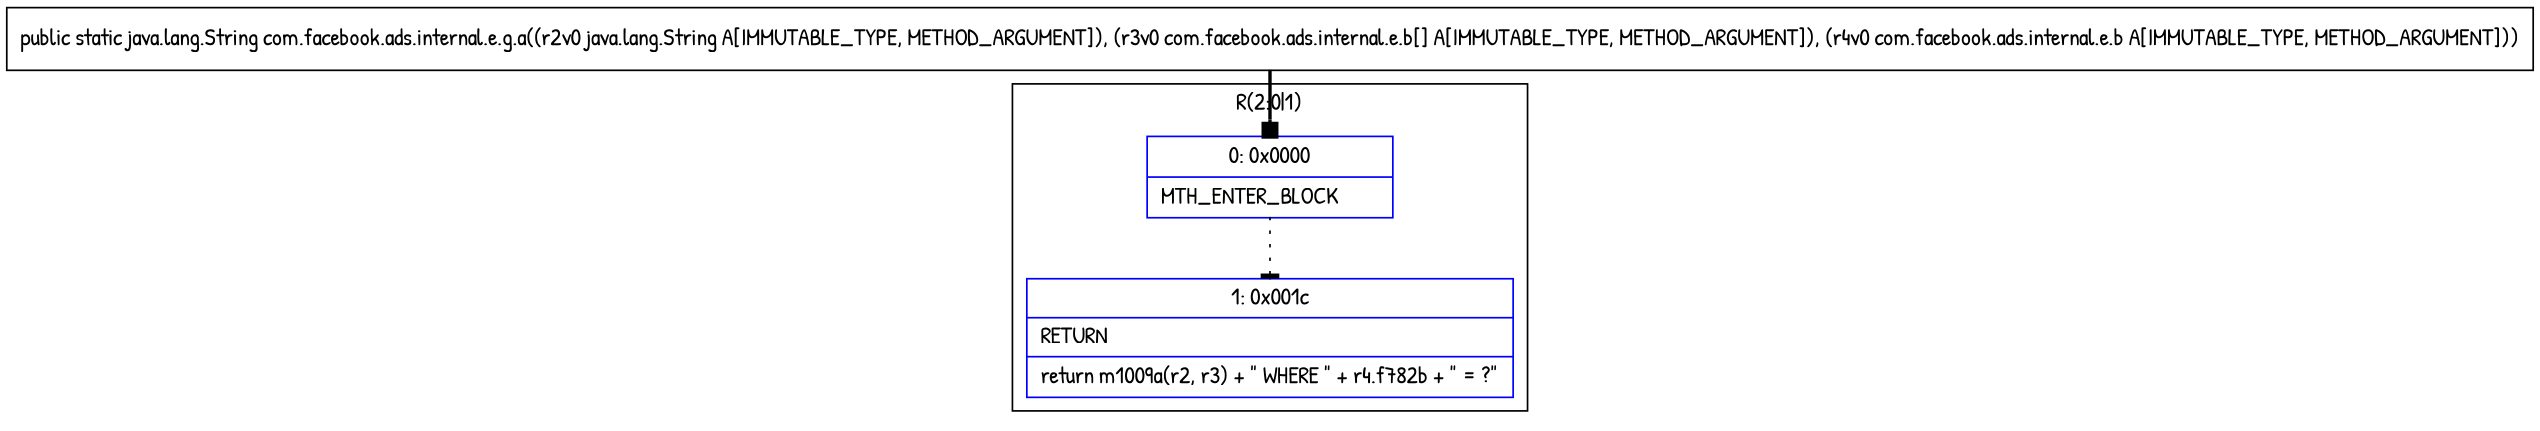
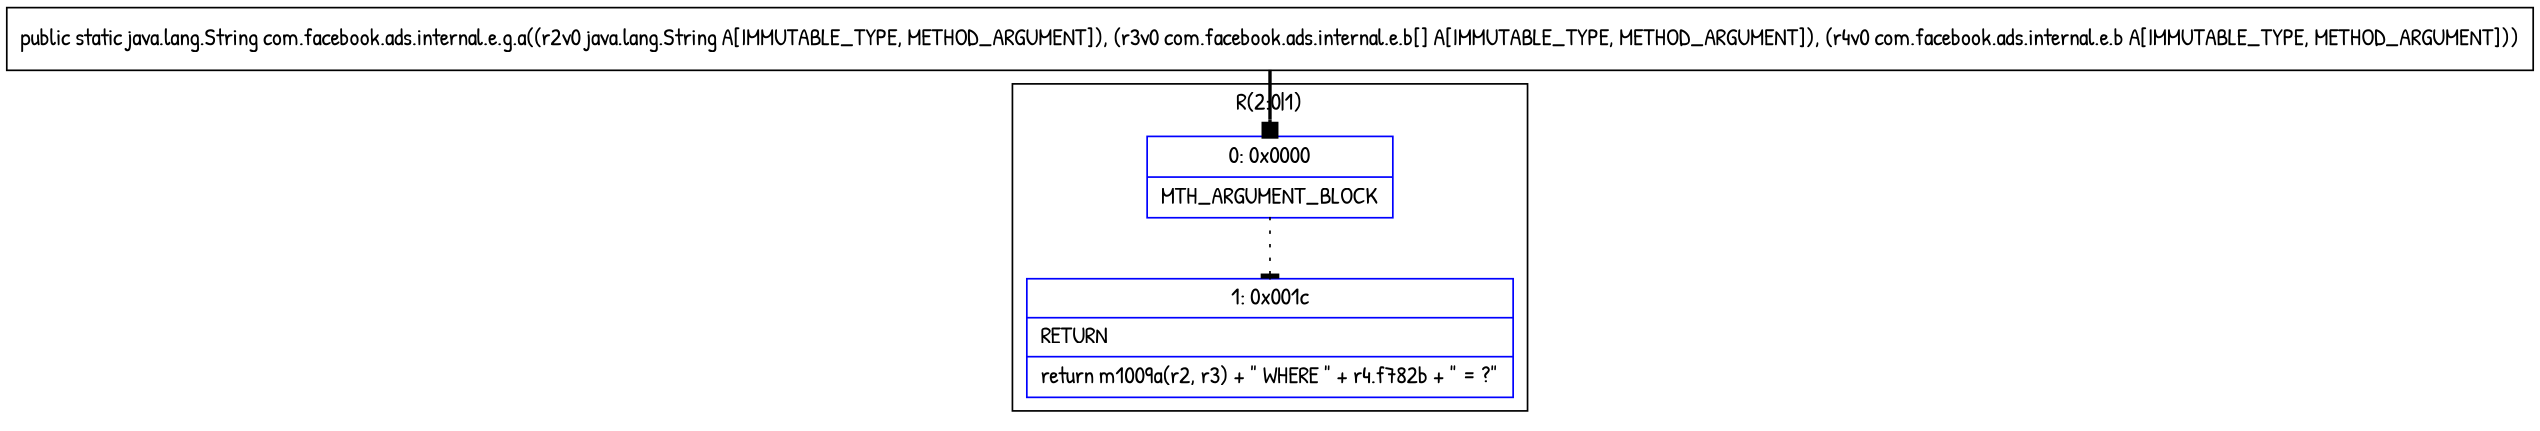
node "0: 0x0000": text "MTH_ENTER_BLOCK" -> "MTH_ARGUMENT_BLOCK"
